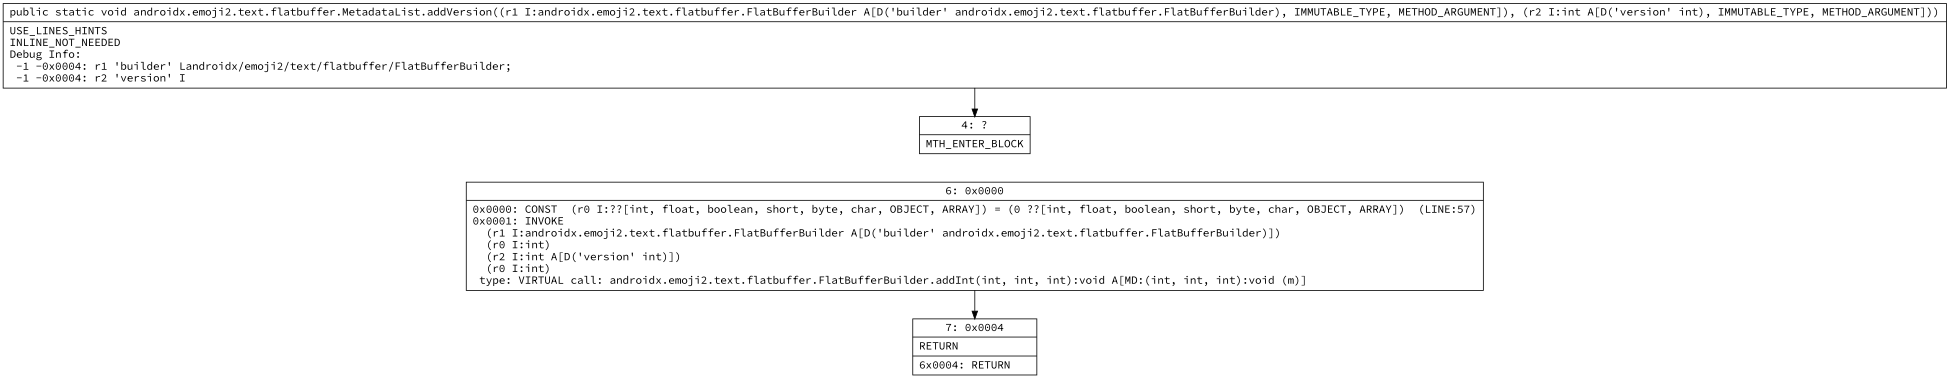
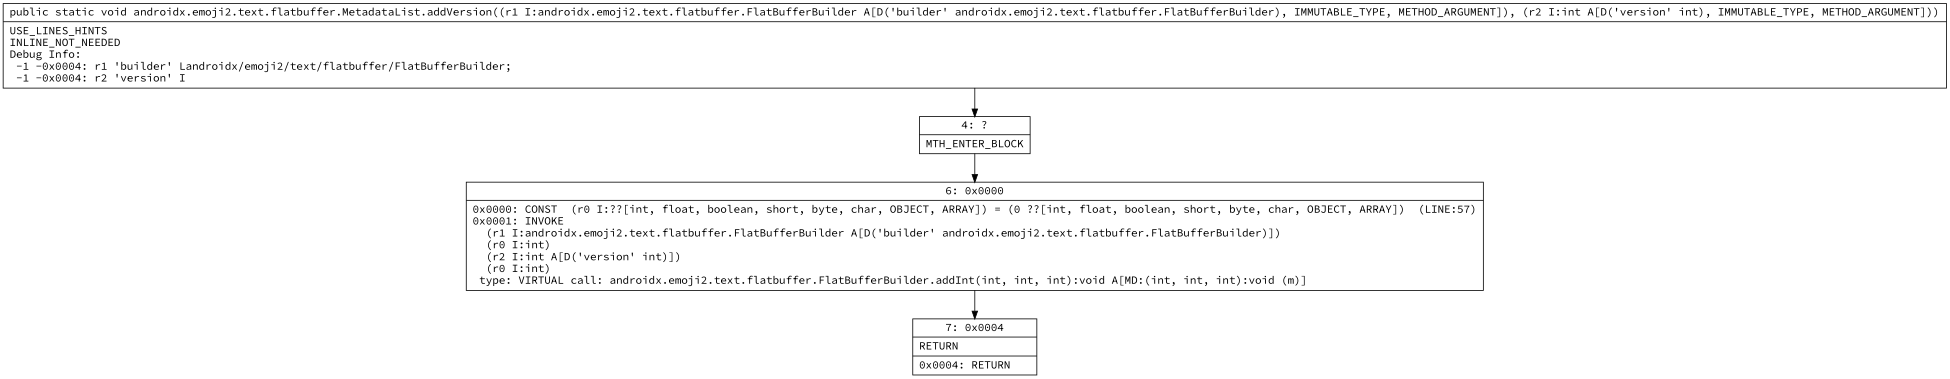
edge "4: ?" -> "6: 0x0000": added
node "7: 0x0004": text "6x0004: RETURN" -> "0x0004: RETURN"
